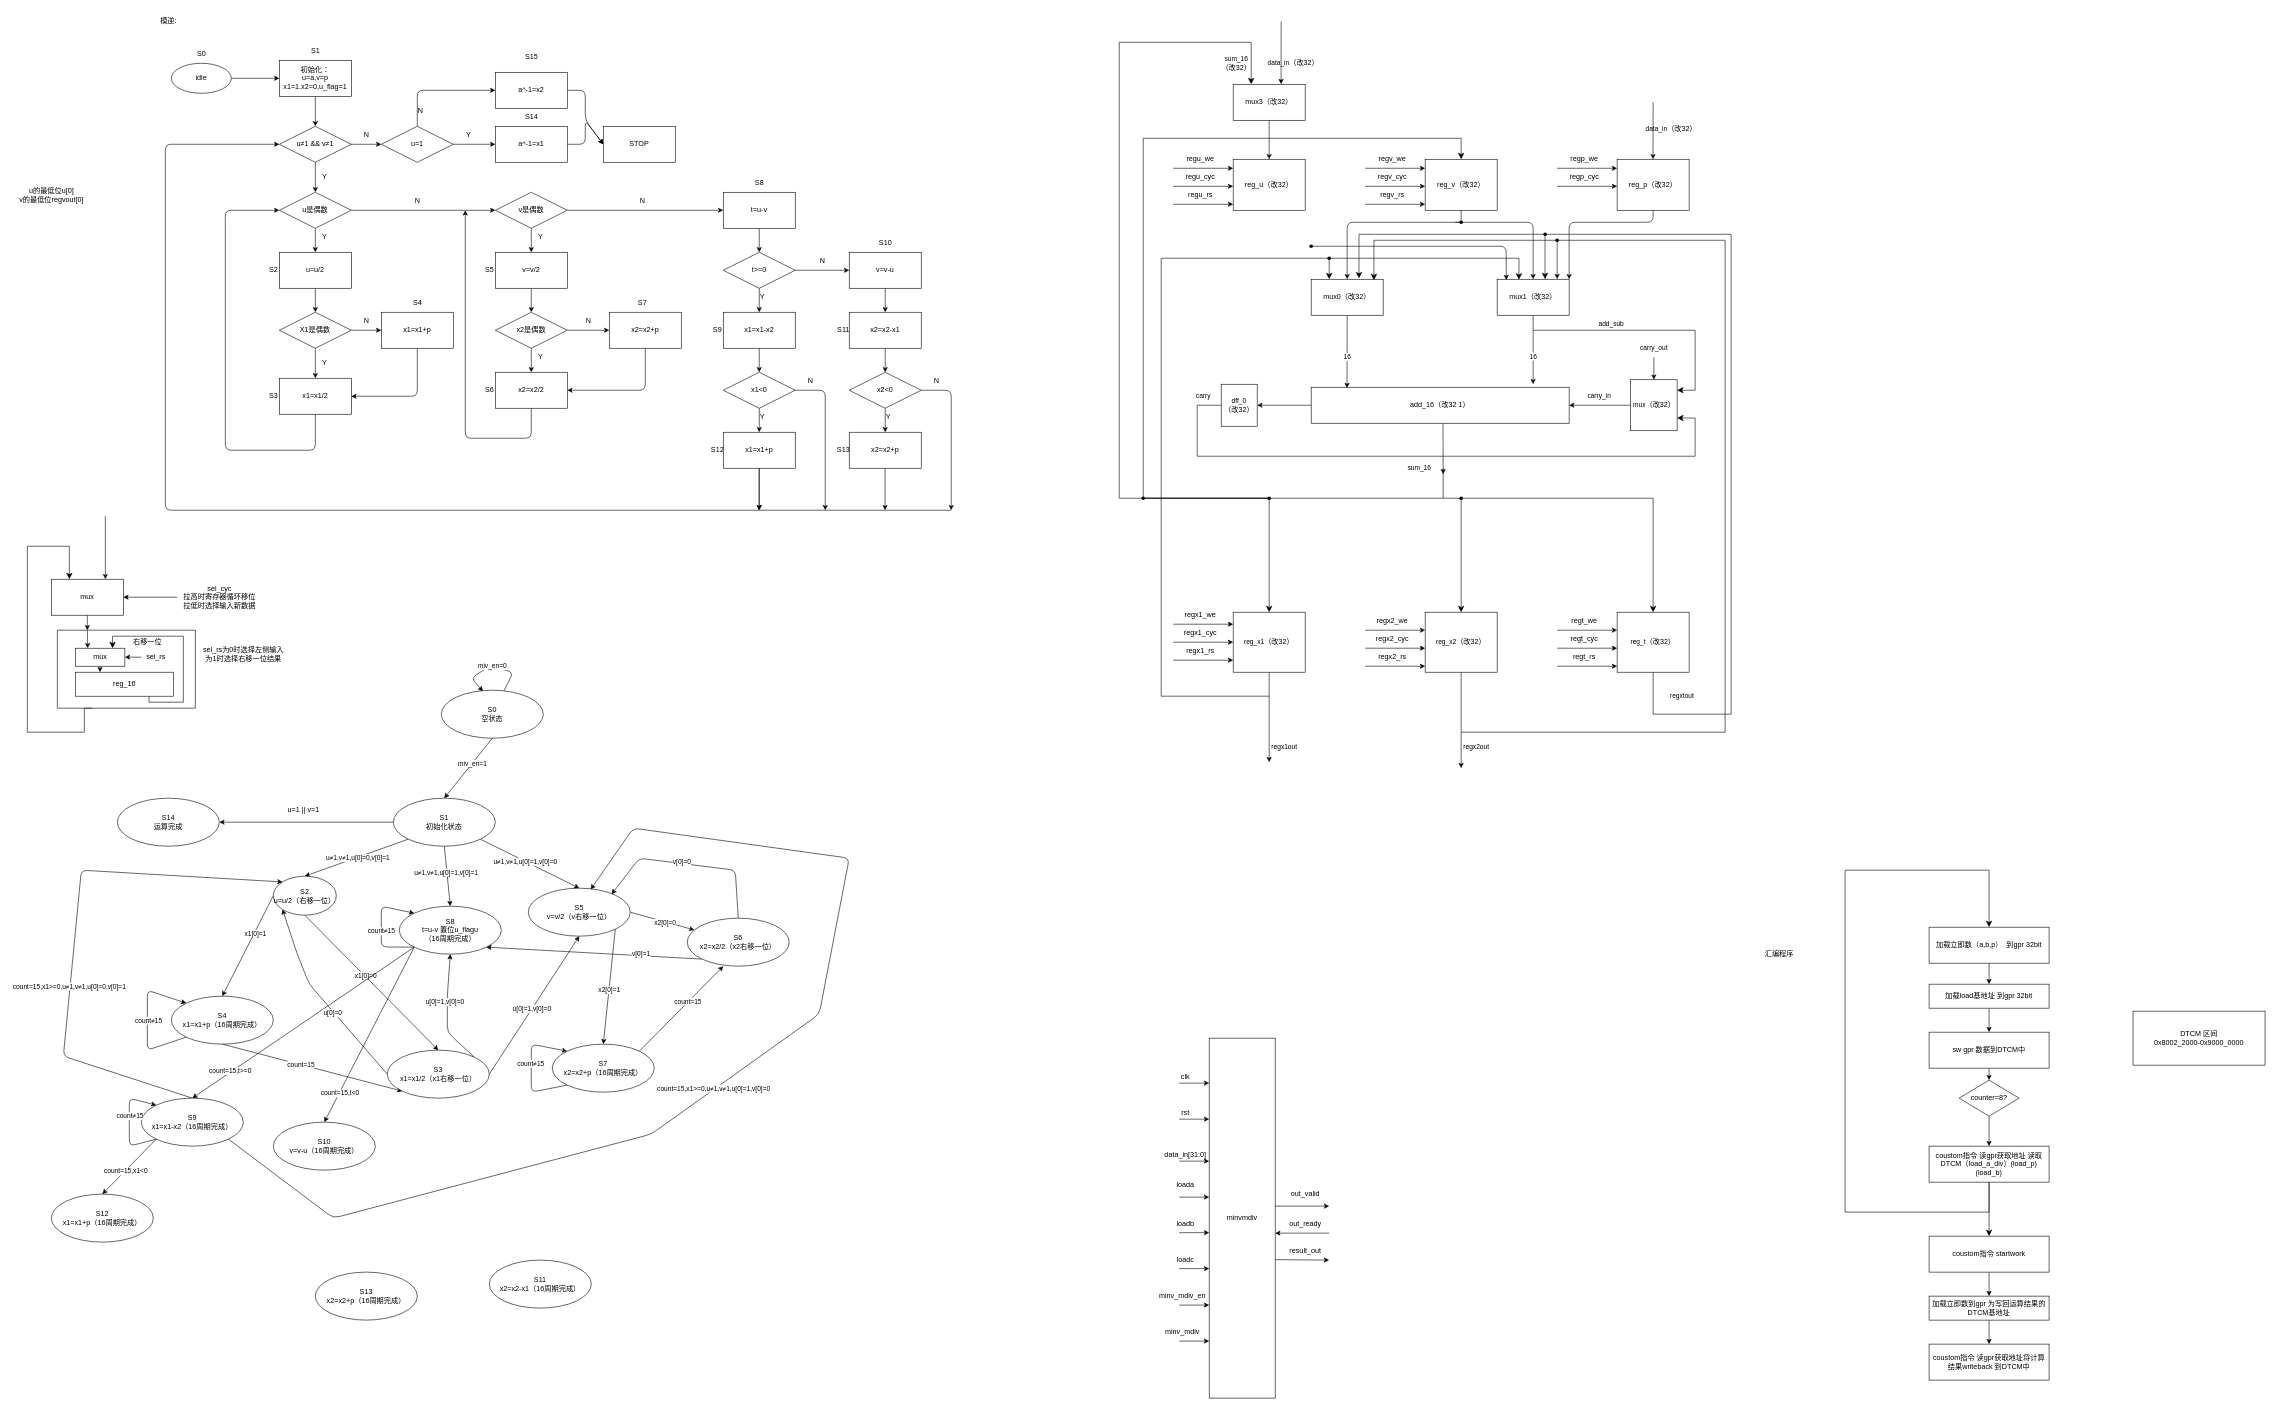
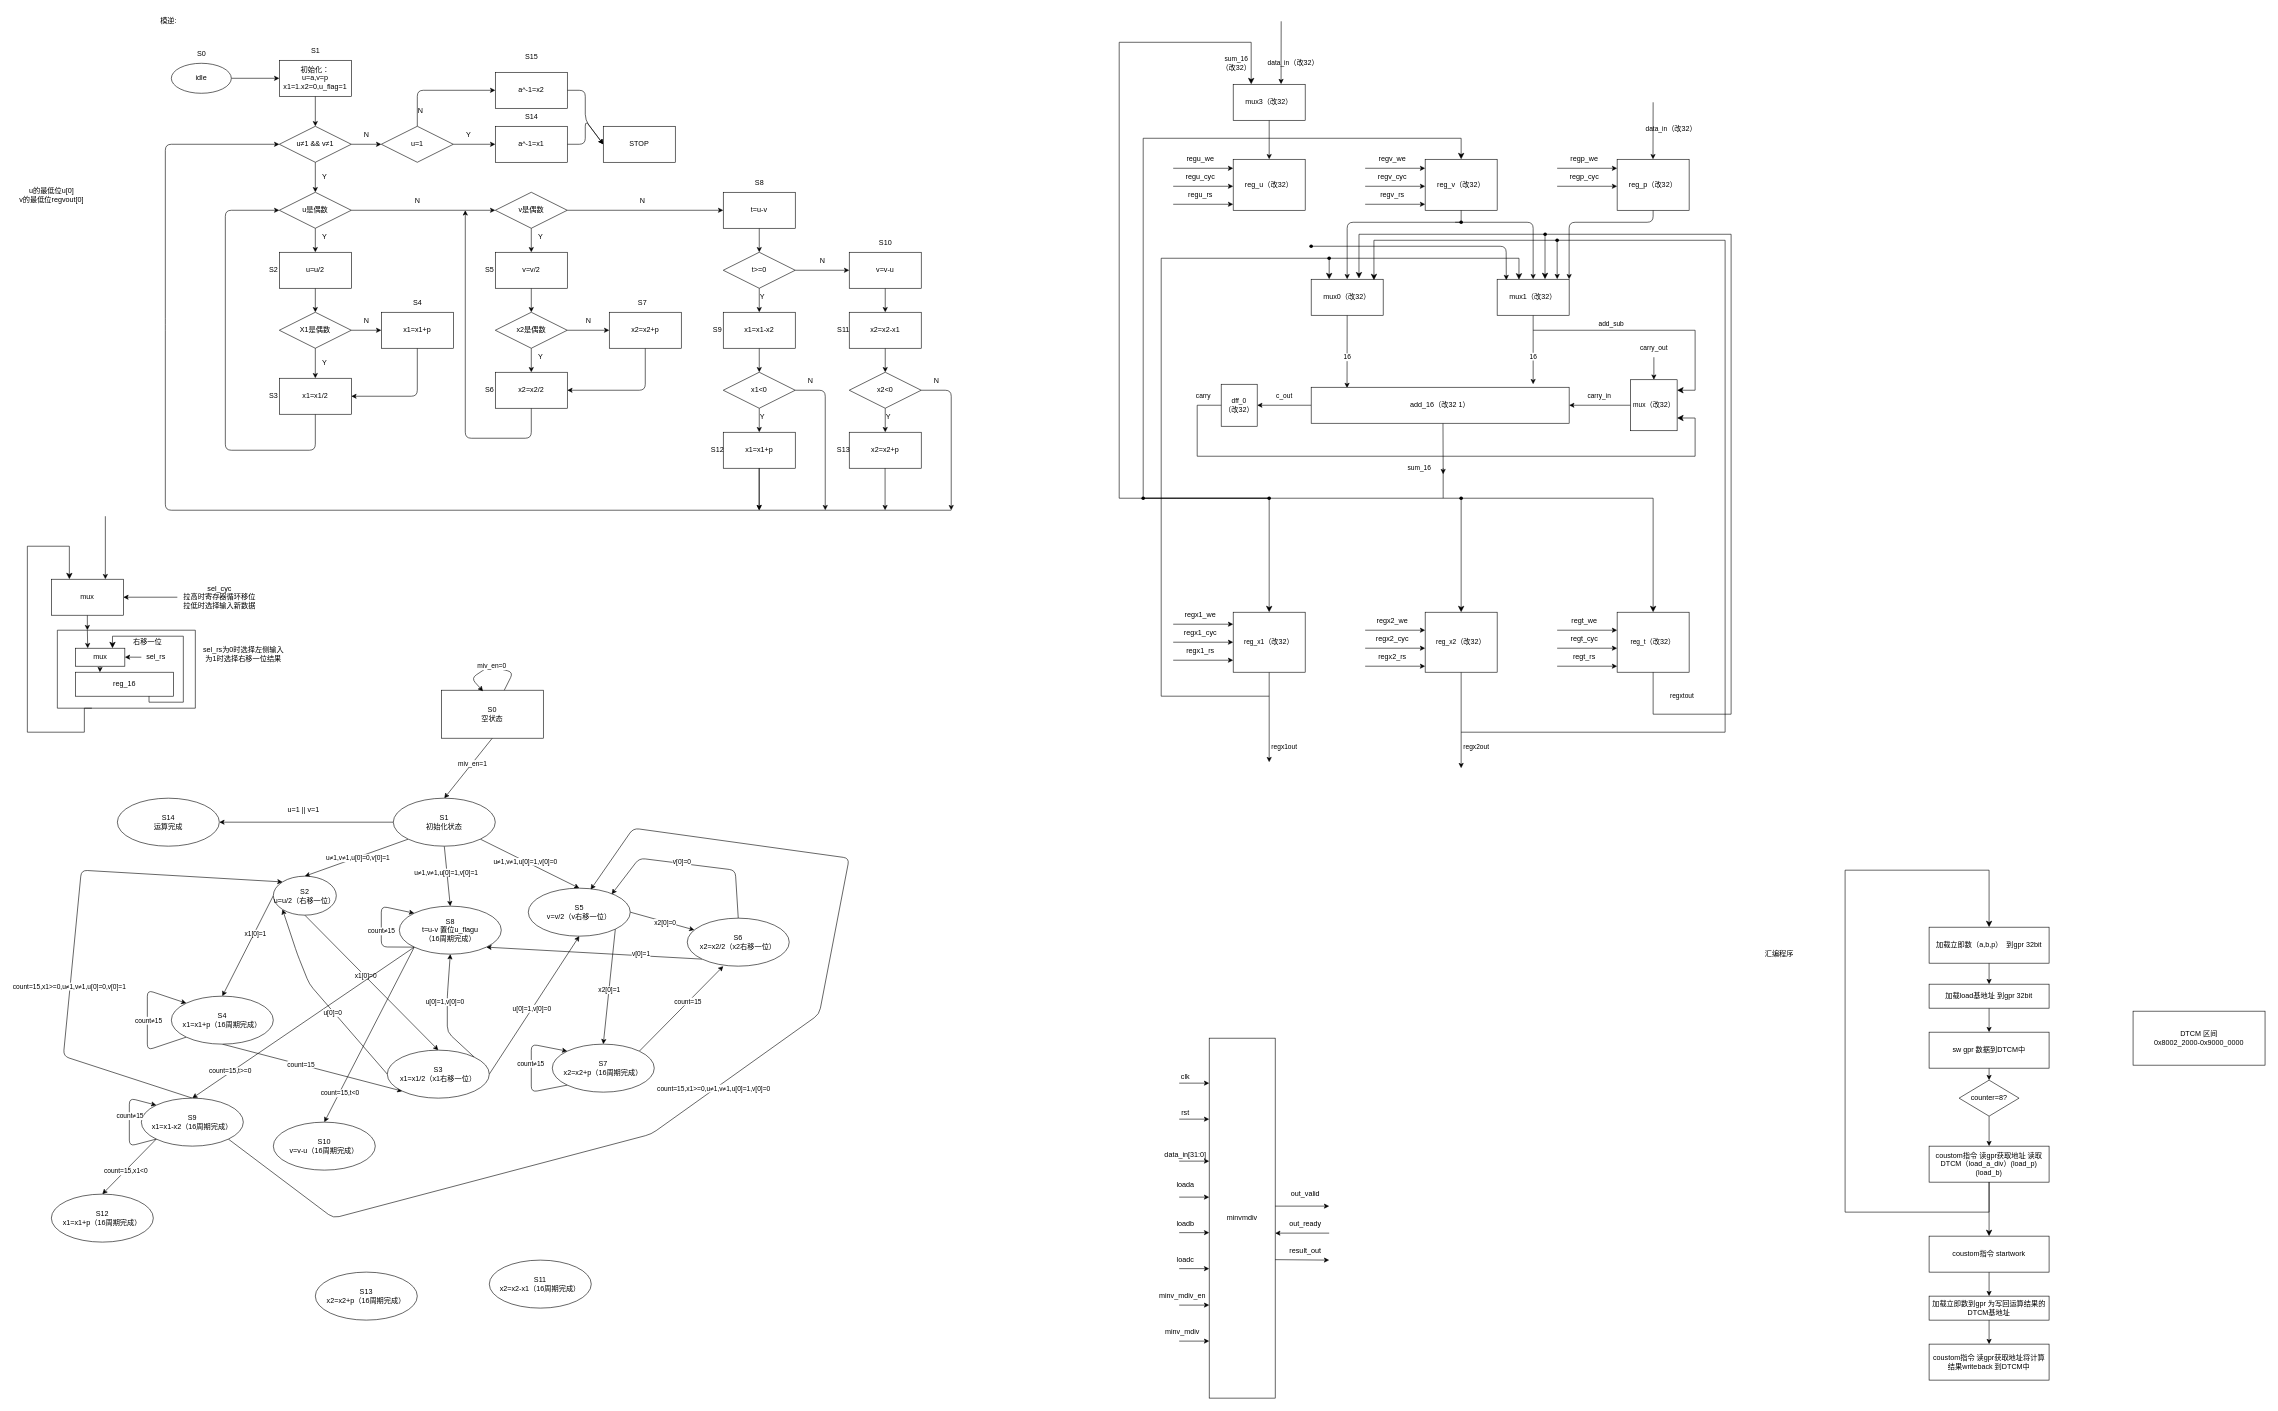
node "c_out": added
node "S0 空状态": shape ellipse -> rectangle
